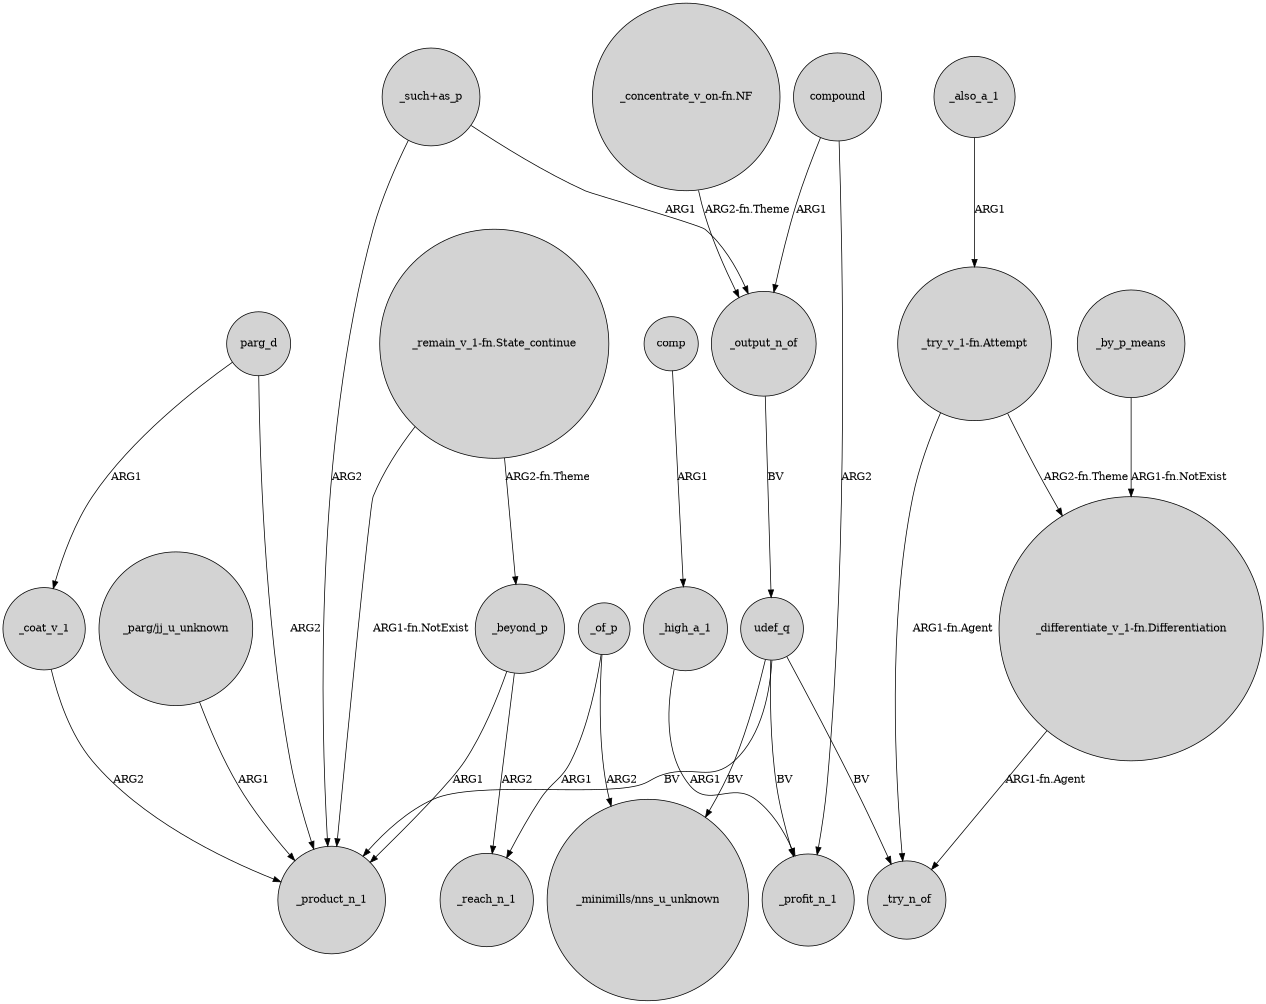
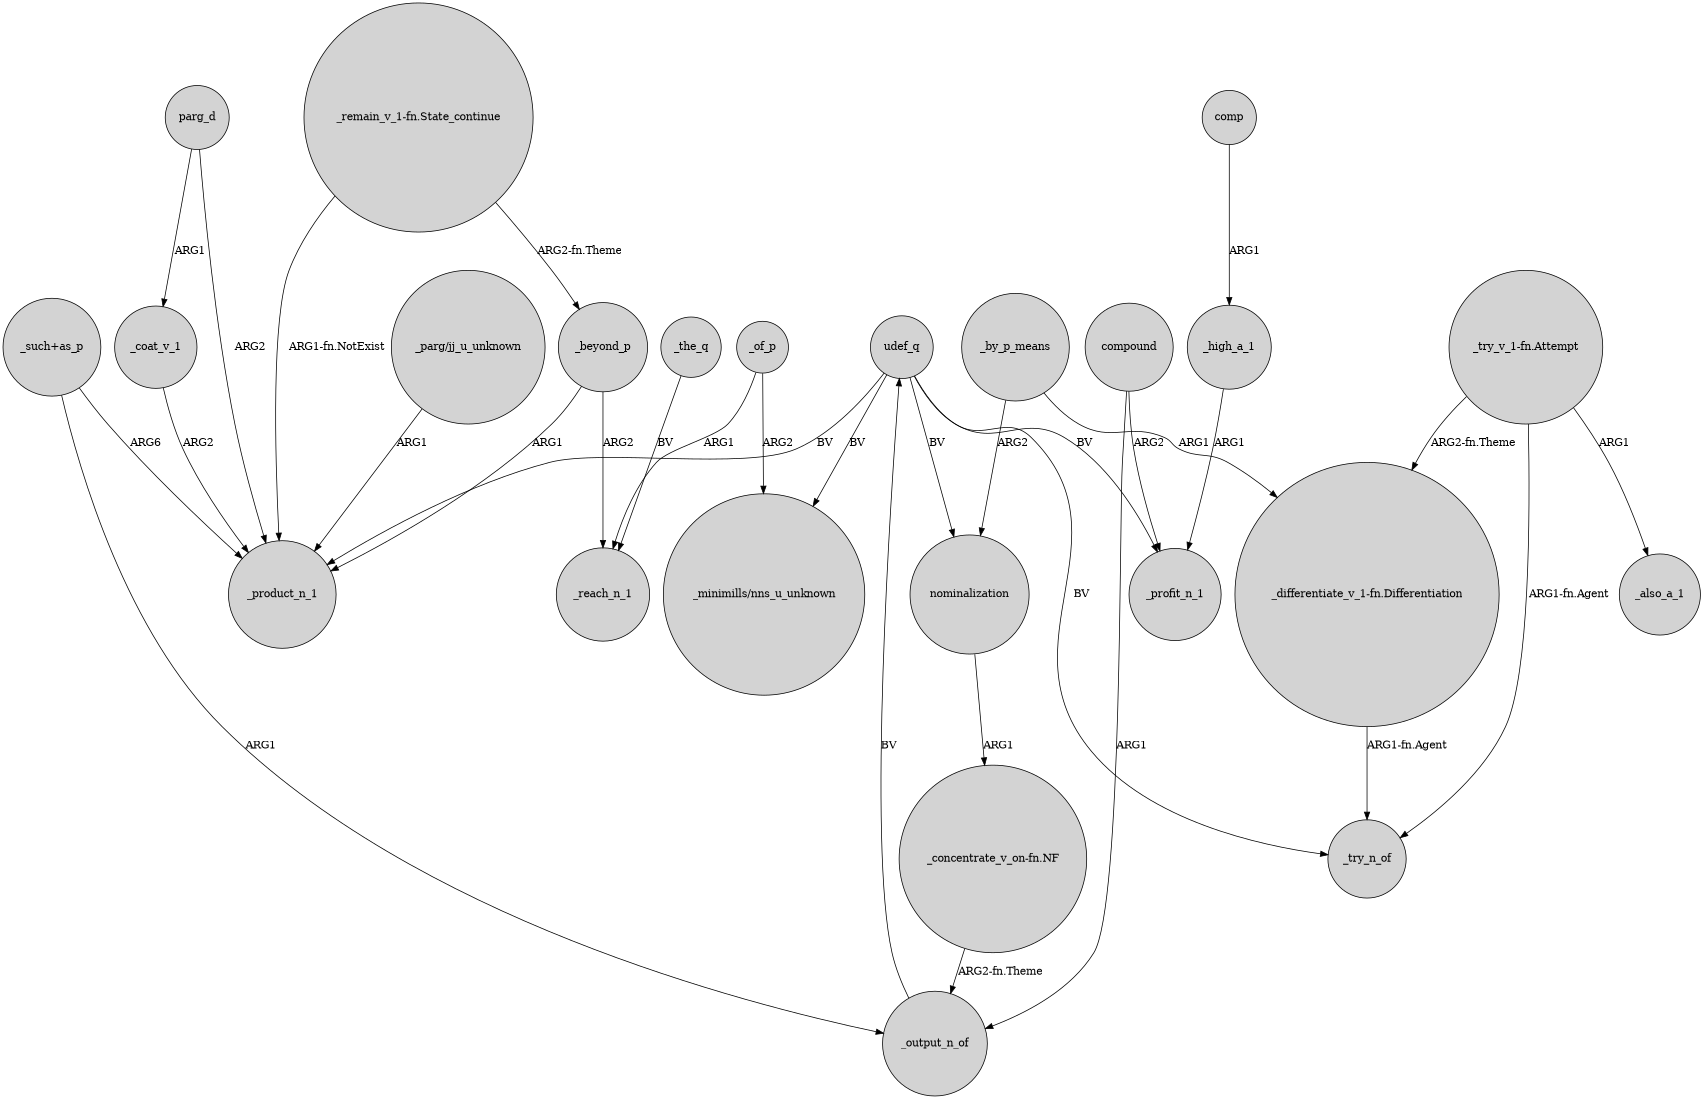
edge "_also_a_1" -> "_try_v_1-fn.Attempt": reversed
node "_the_q": added
edge "_such+as_p" -> "_product_n_1": label "ARG2" -> "ARG6"
edge "_by_p_means" -> "_differentiate_v_1-fn.Differentiation": label "ARG1-fn.NotExist" -> "ARG1"
node "nominalization": added
